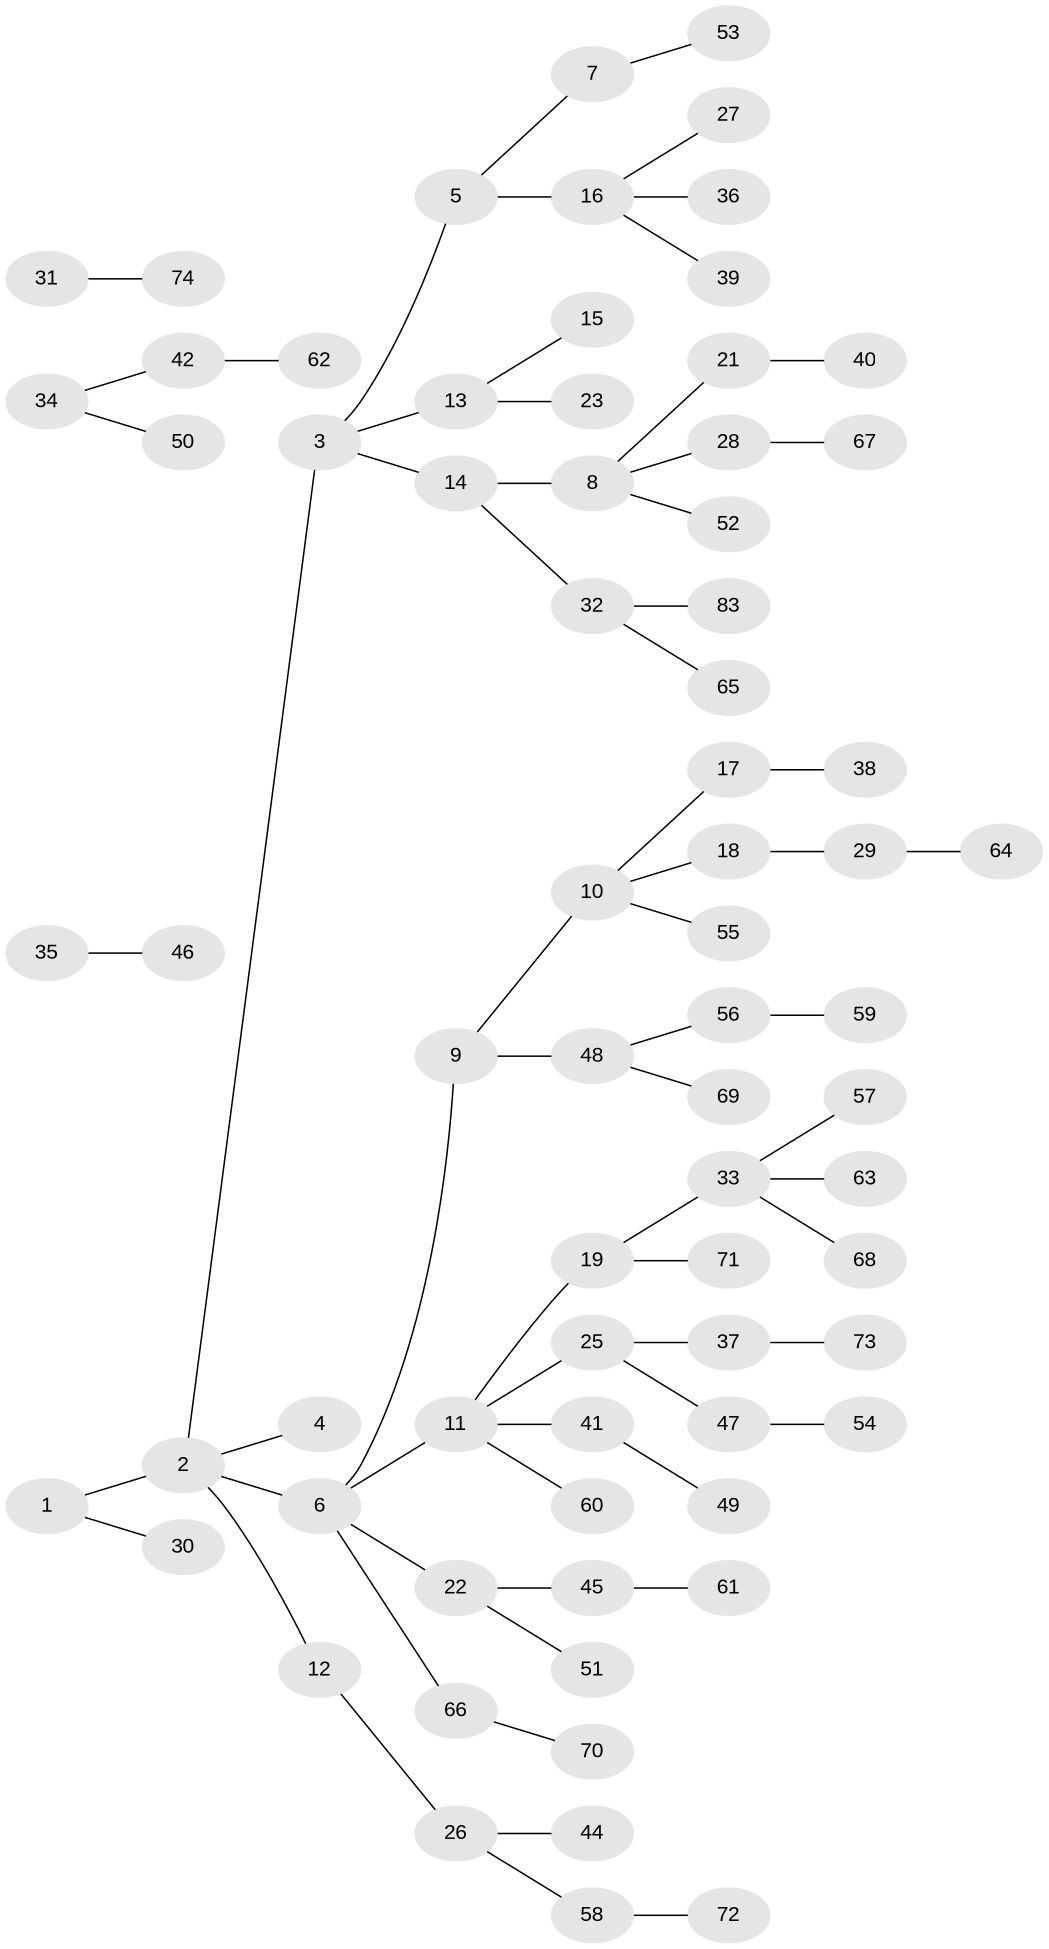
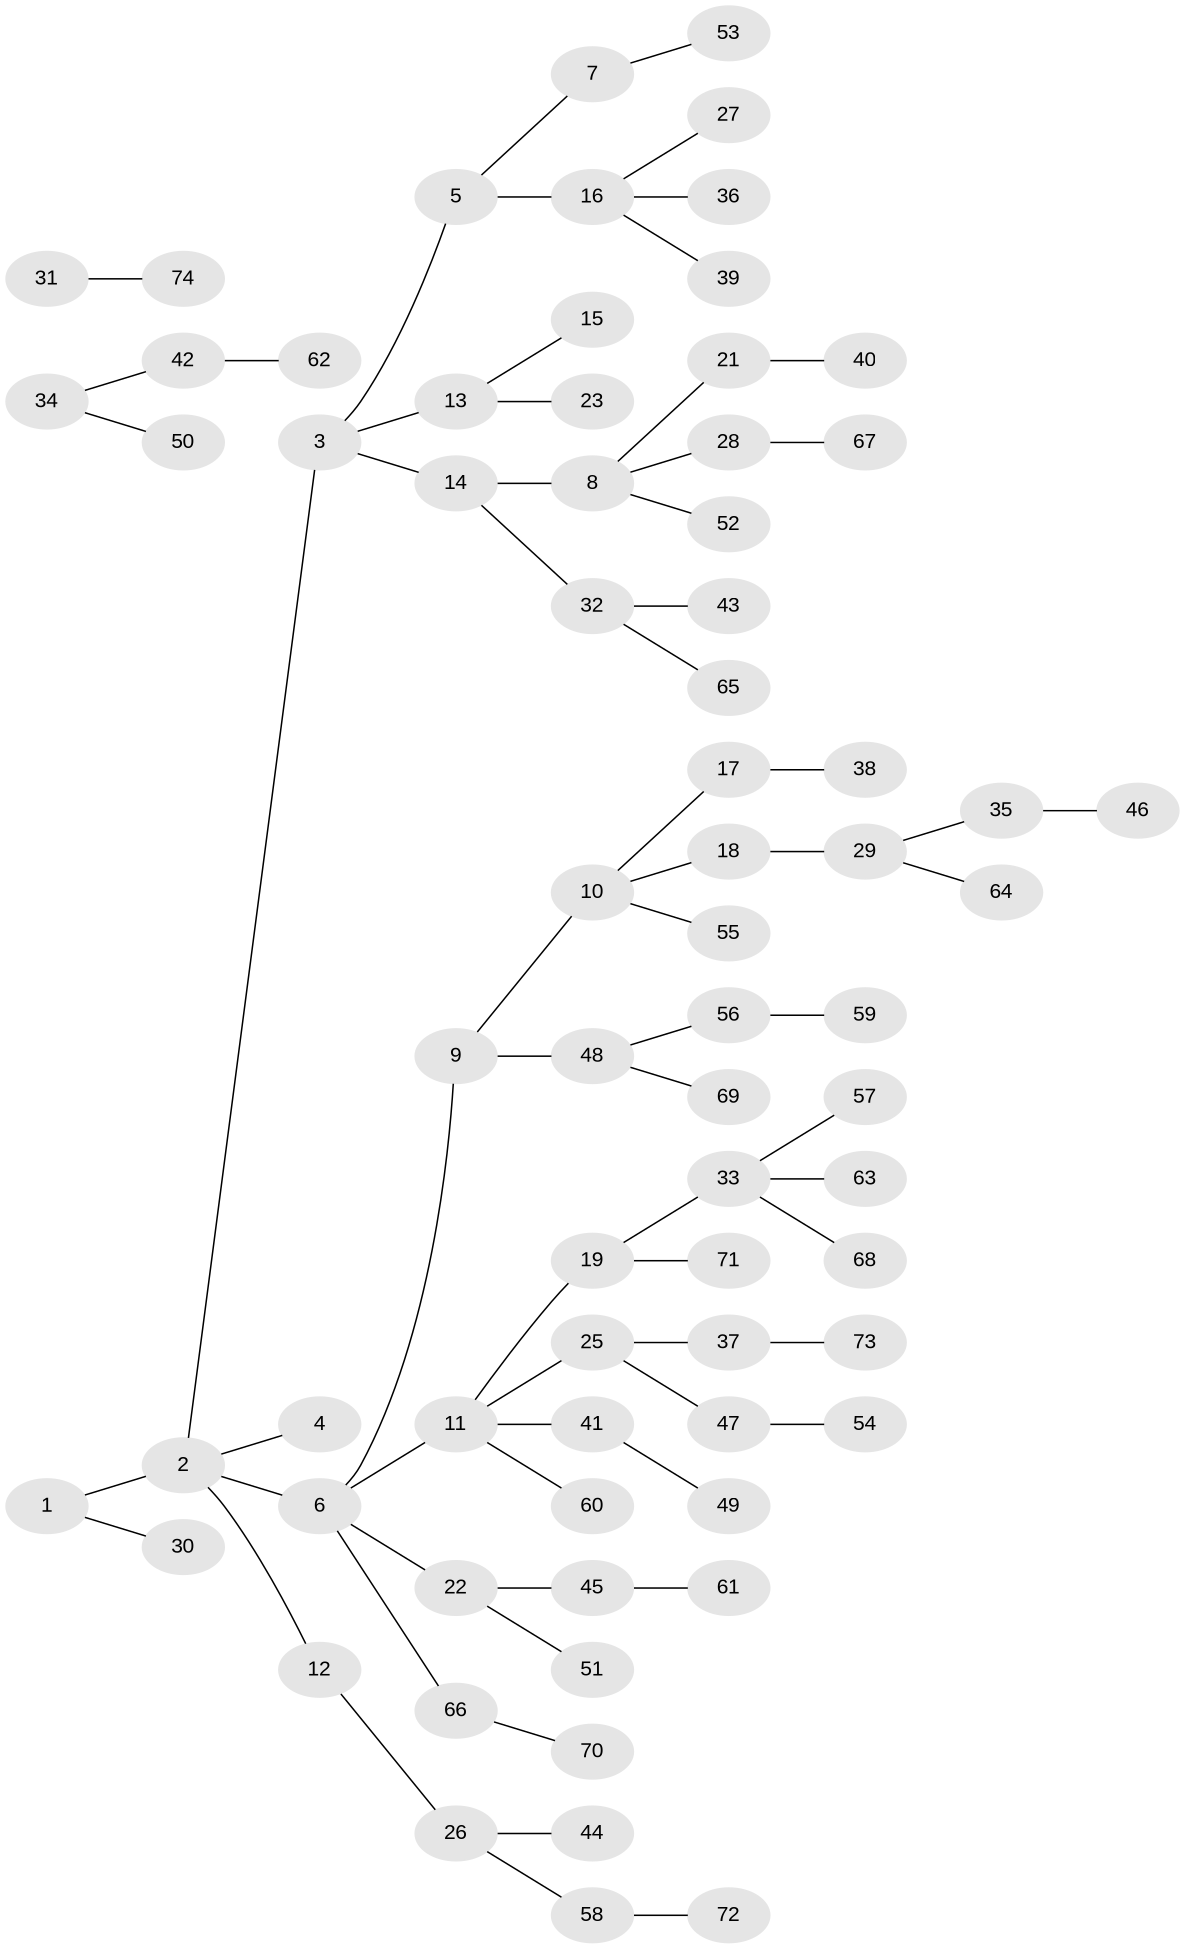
node "83": label "83" -> "43"
edge "35" -- "29": added
